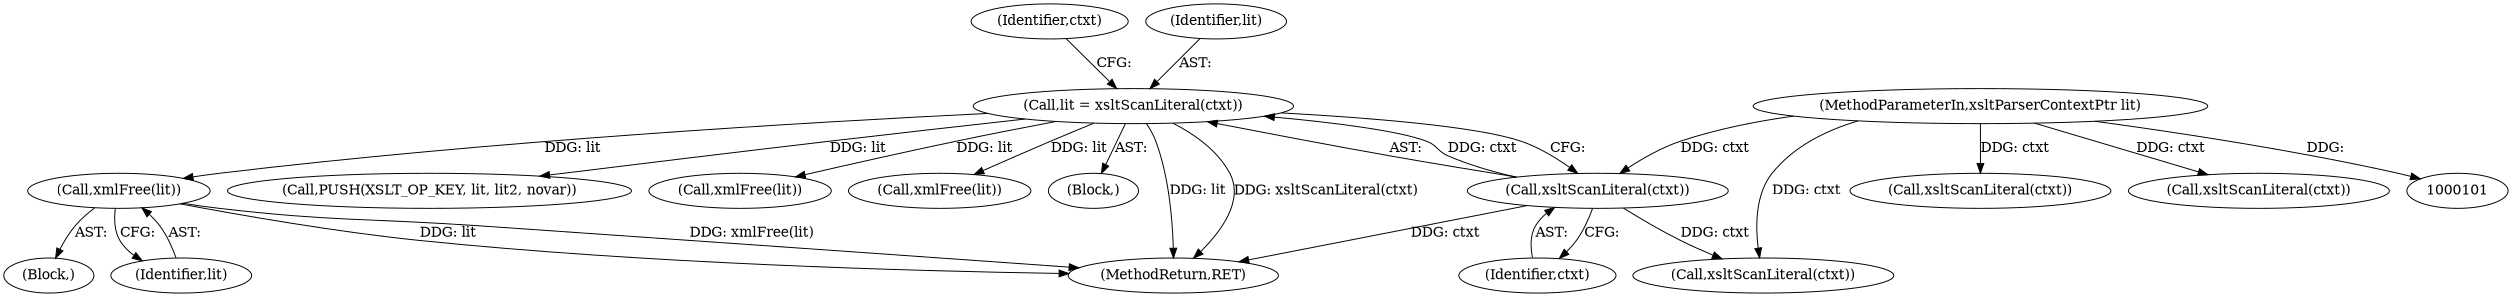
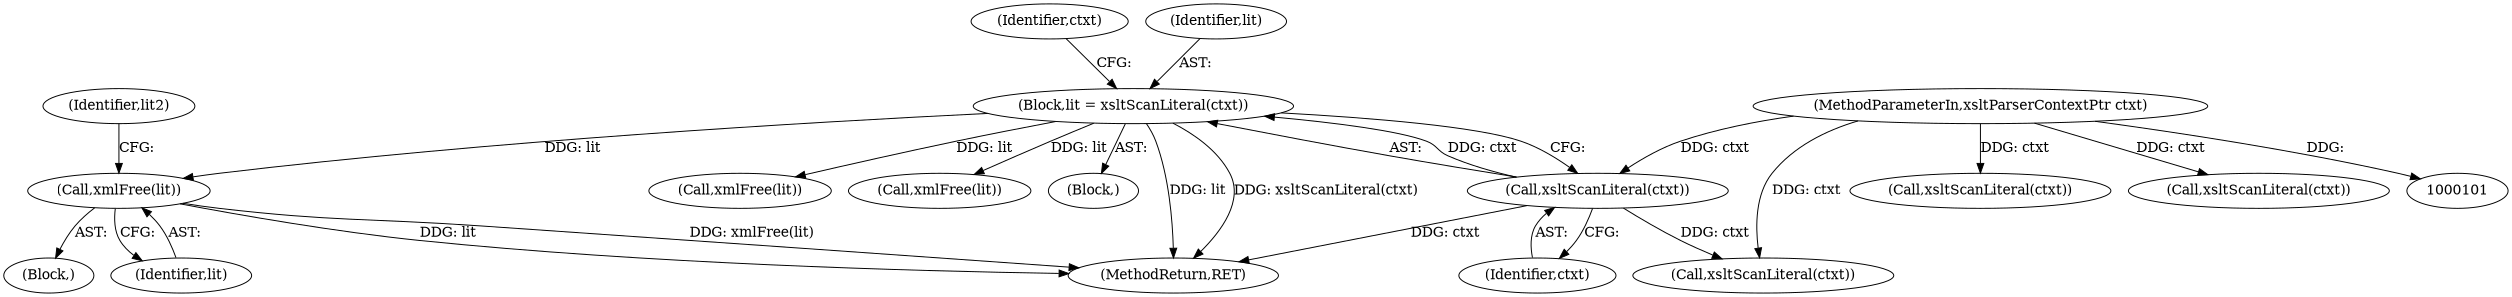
node "(Identifier,lit2)": added
node "(Call,lit = xsltScanLiteral(ctxt))": label "(Call,lit = xsltScanLiteral(ctxt))" -> "(Block,lit = xsltScanLiteral(ctxt))"
node "(MethodParameterIn,xsltParserContextPtr lit)": label "(MethodParameterIn,xsltParserContextPtr lit)" -> "(MethodParameterIn,xsltParserContextPtr ctxt)"
node "(Call,PUSH(XSLT_OP_KEY, lit, lit2, novar))": removed
